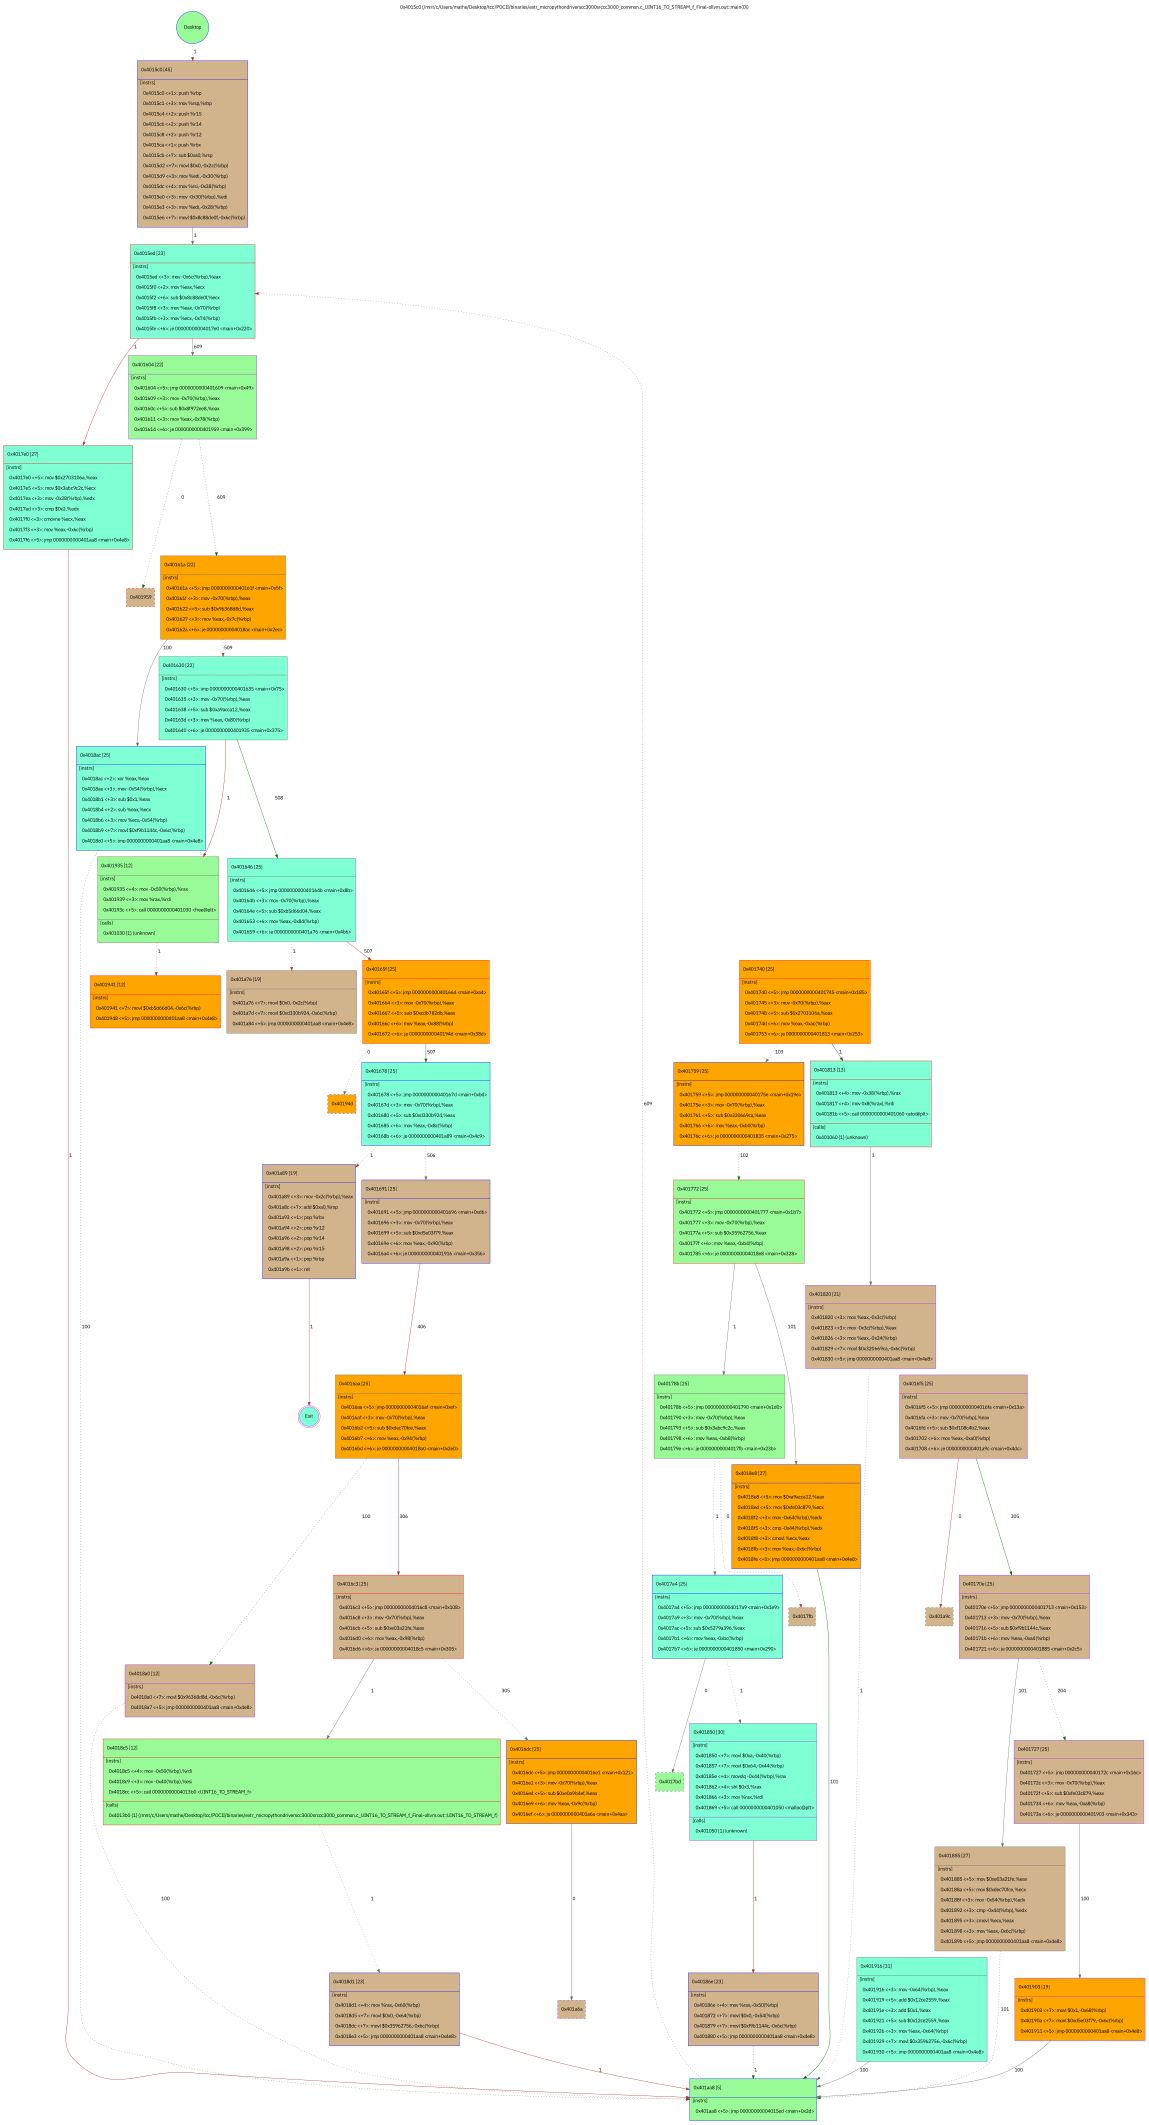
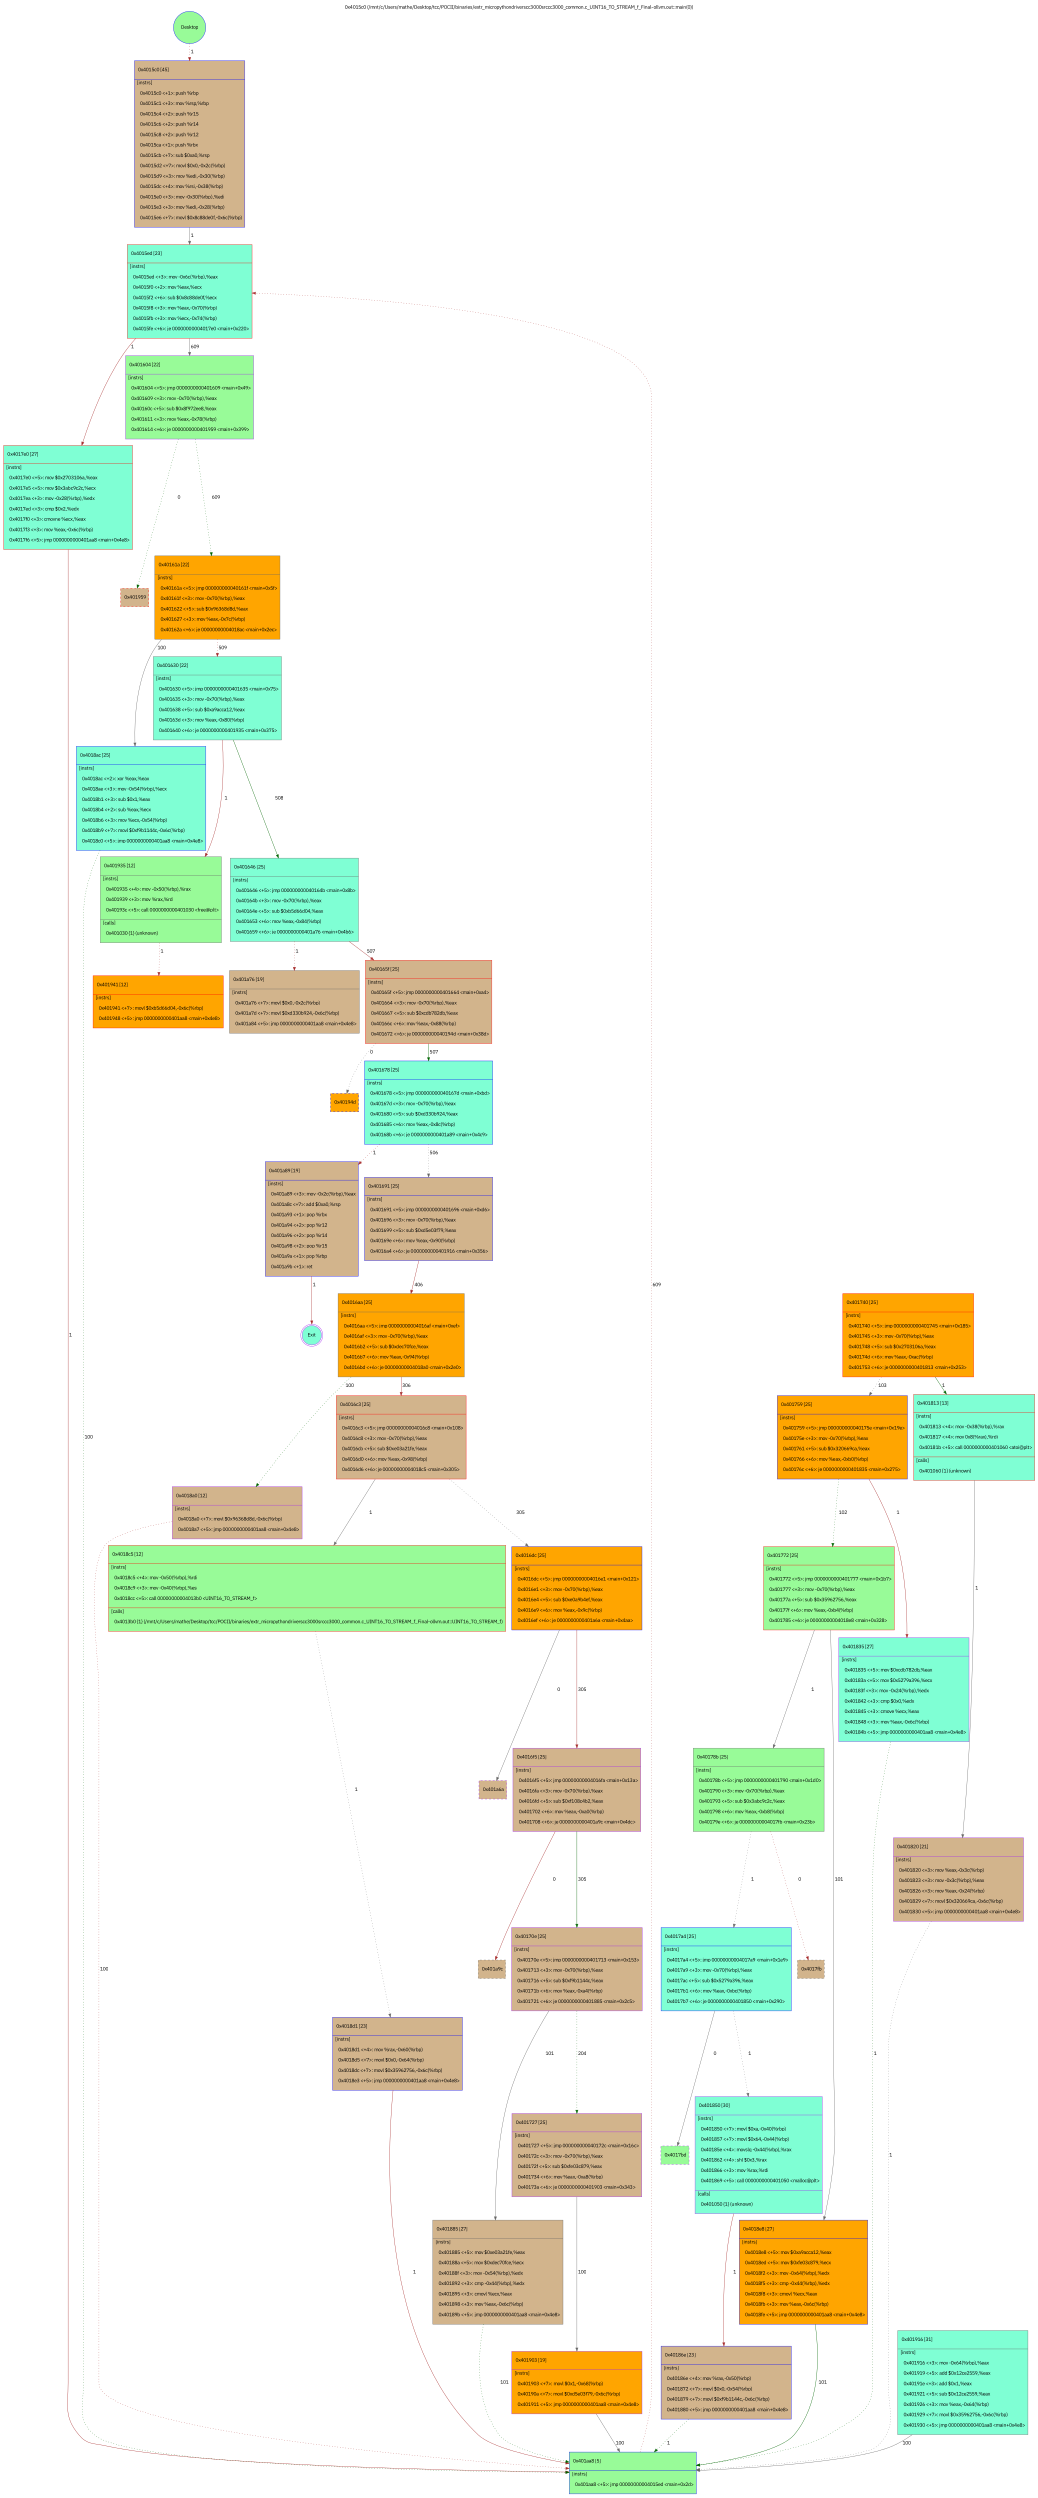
node "0x40165f [25]": fillcolor orange -> tan
edge "0x4016dc [25]" -> "0x4016f5 [25]": added, label "305"
node "0x401835 [27]": added
